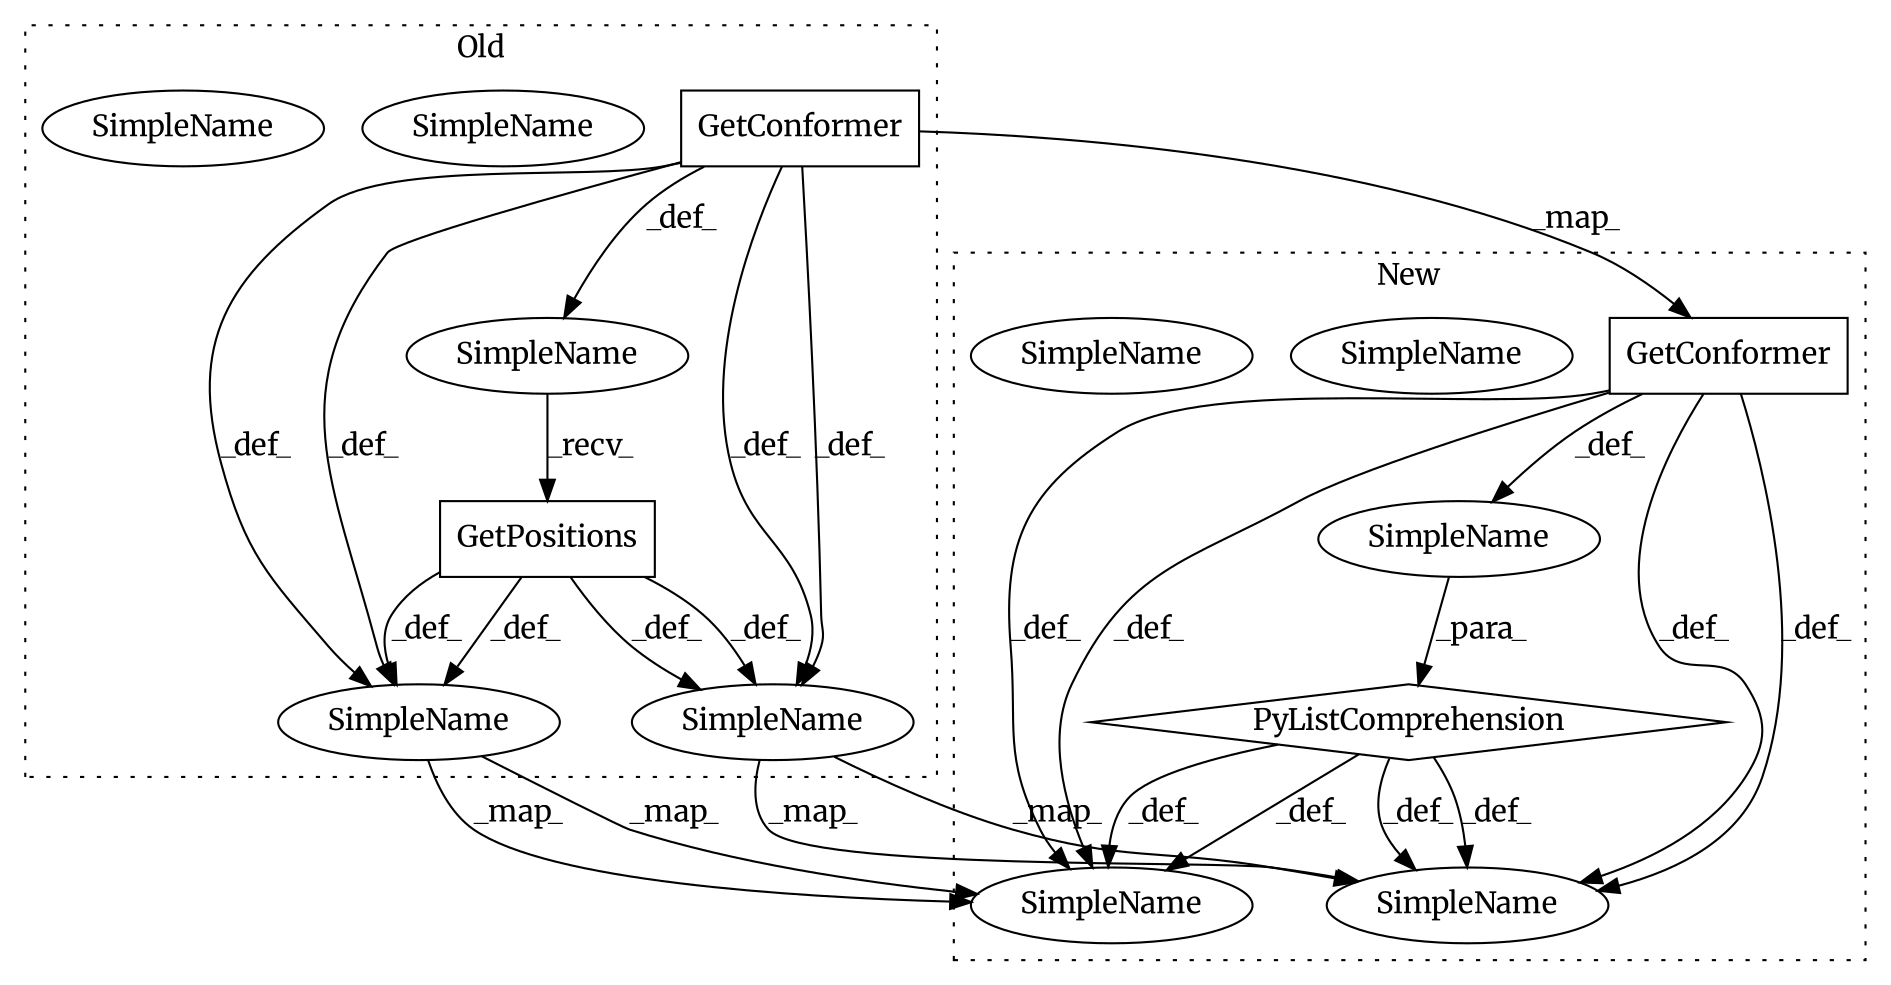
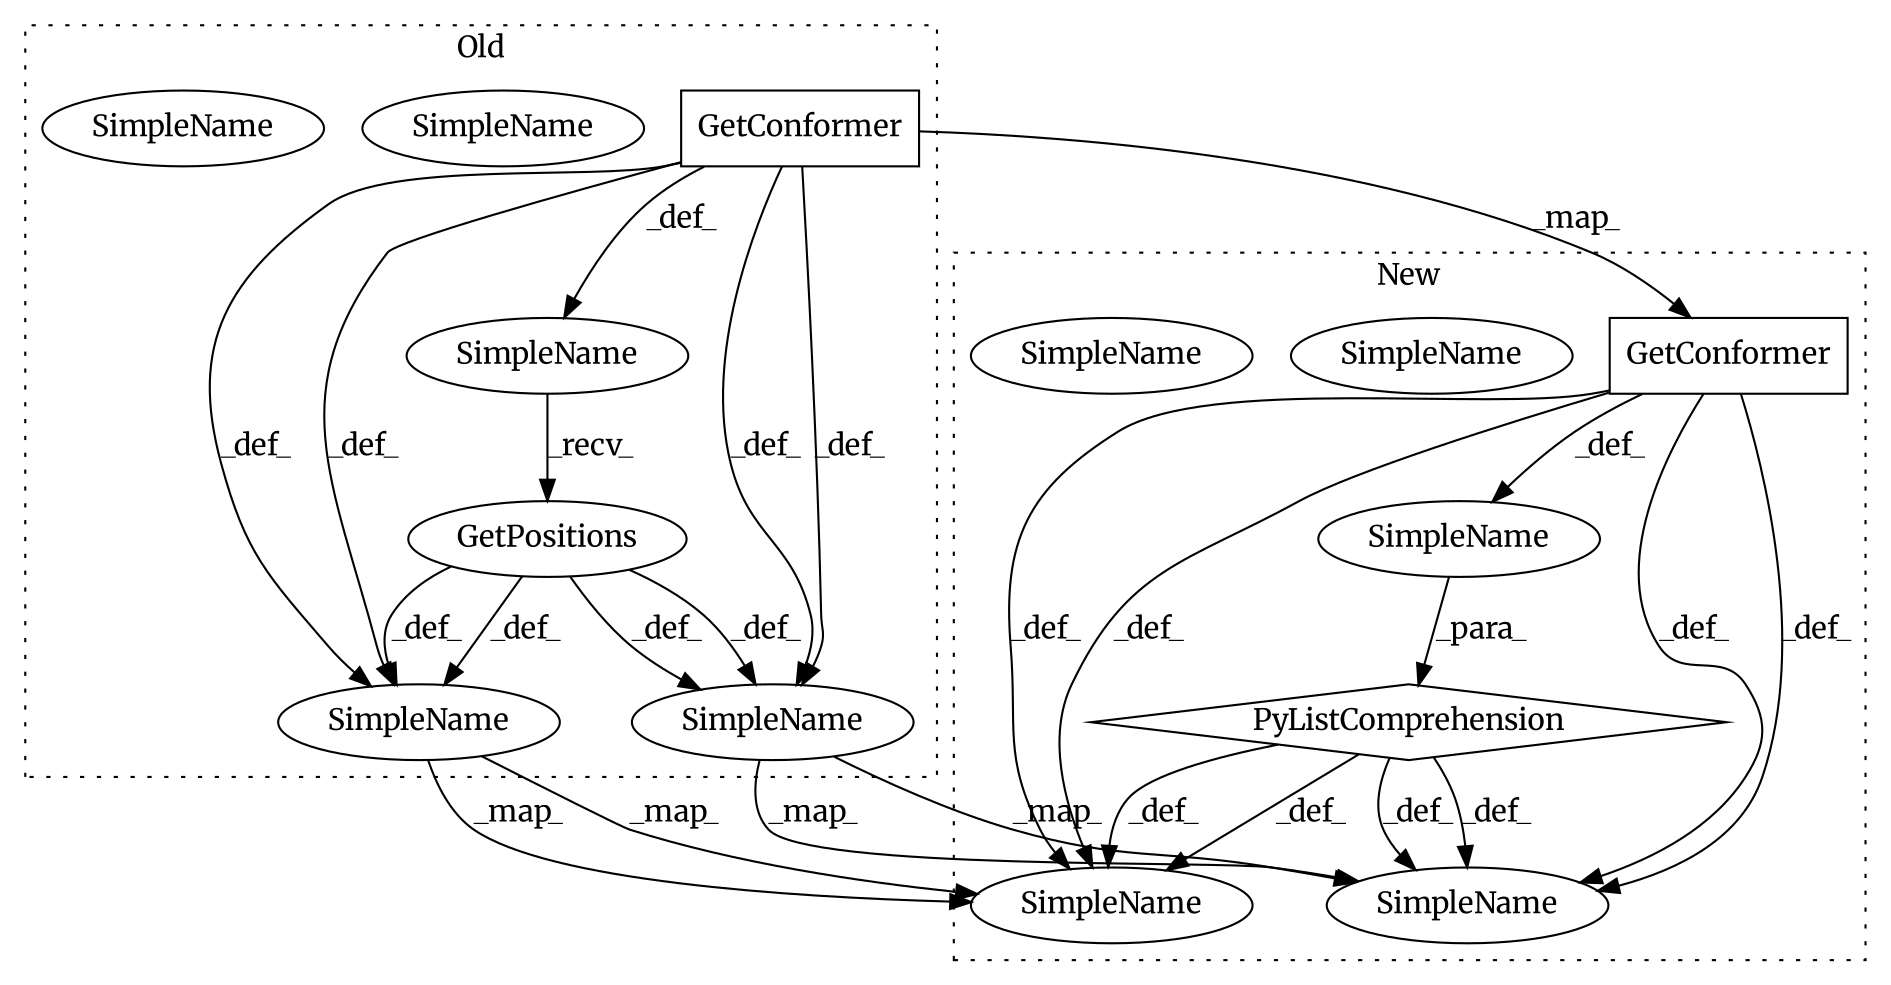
node "GetPositions": shape box -> ellipse
